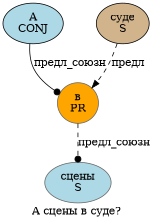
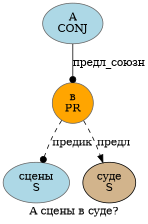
node "А CONJ": color black -> gray40
edge "суде S" -> "в PR": reversed
edge "в PR" -> "сцены S": label "предл_союзн" -> "предик"
